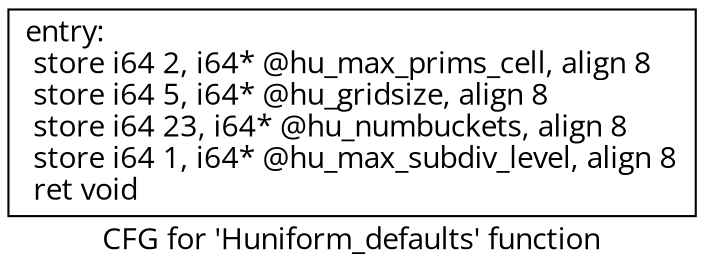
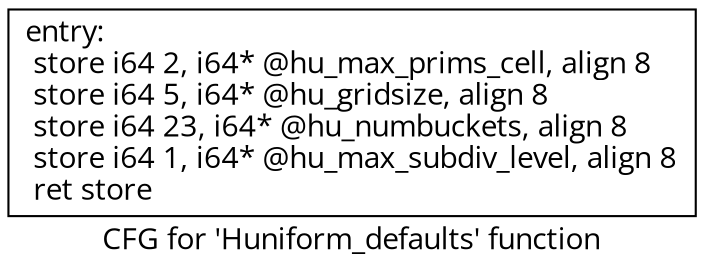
node "entry:": text "ret void" -> "ret store"
